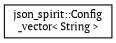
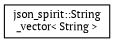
node "json_spirit::Config _vector< String >": label "json_spirit::Config _vector< String >" -> "json_spirit::String _vector< String >"
